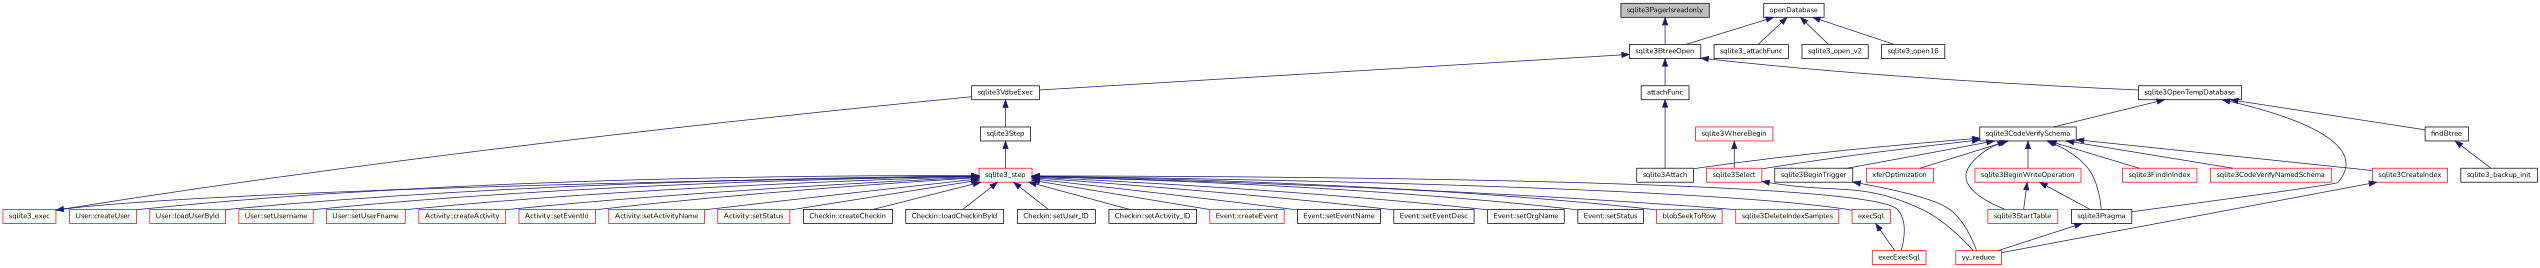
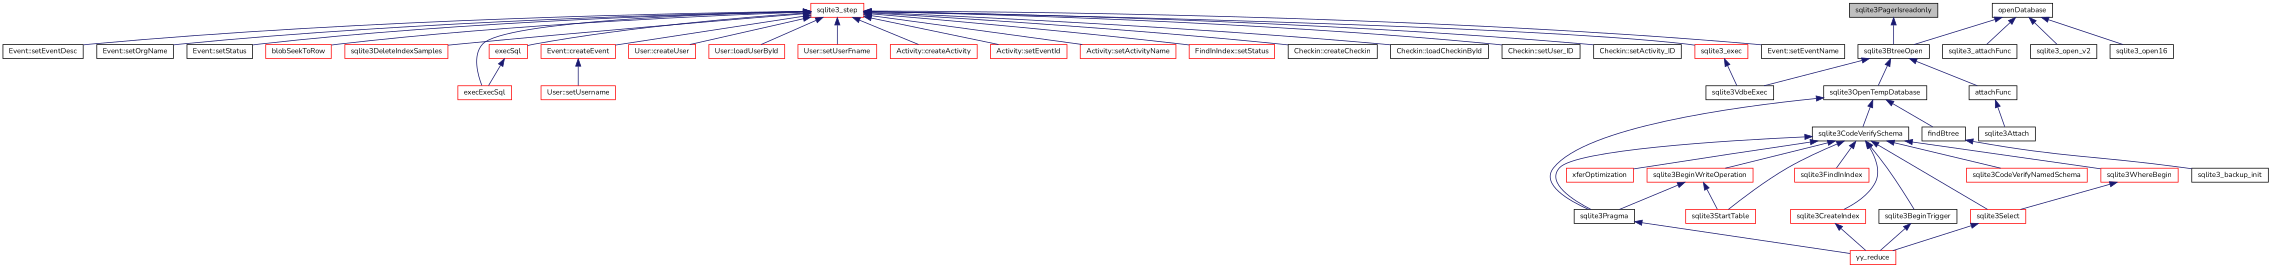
node "sqlite3Step": removed
edge "sqlite3Attach" -> "sqlite3CodeVerifySchema": now "sqlite3WhereBegin" -> "sqlite3CodeVerifySchema"
edge "User::setUsername" -> "sqlite3_step": now "User::setUsername" -> "Event::createEvent"
node "Activity::setStatus": label "Activity::setStatus" -> "FindInIndex::setStatus"
